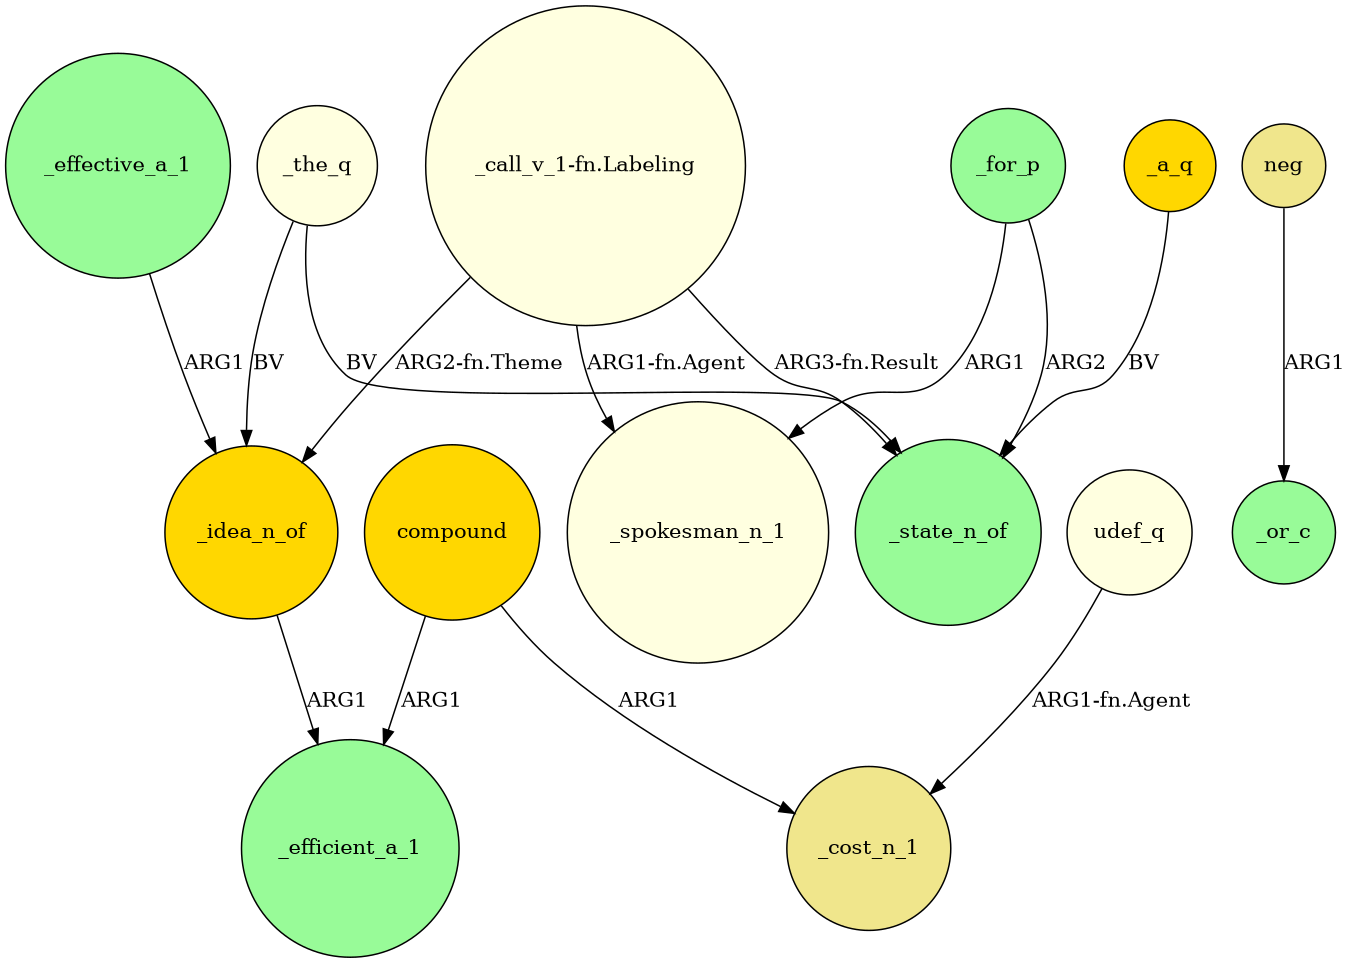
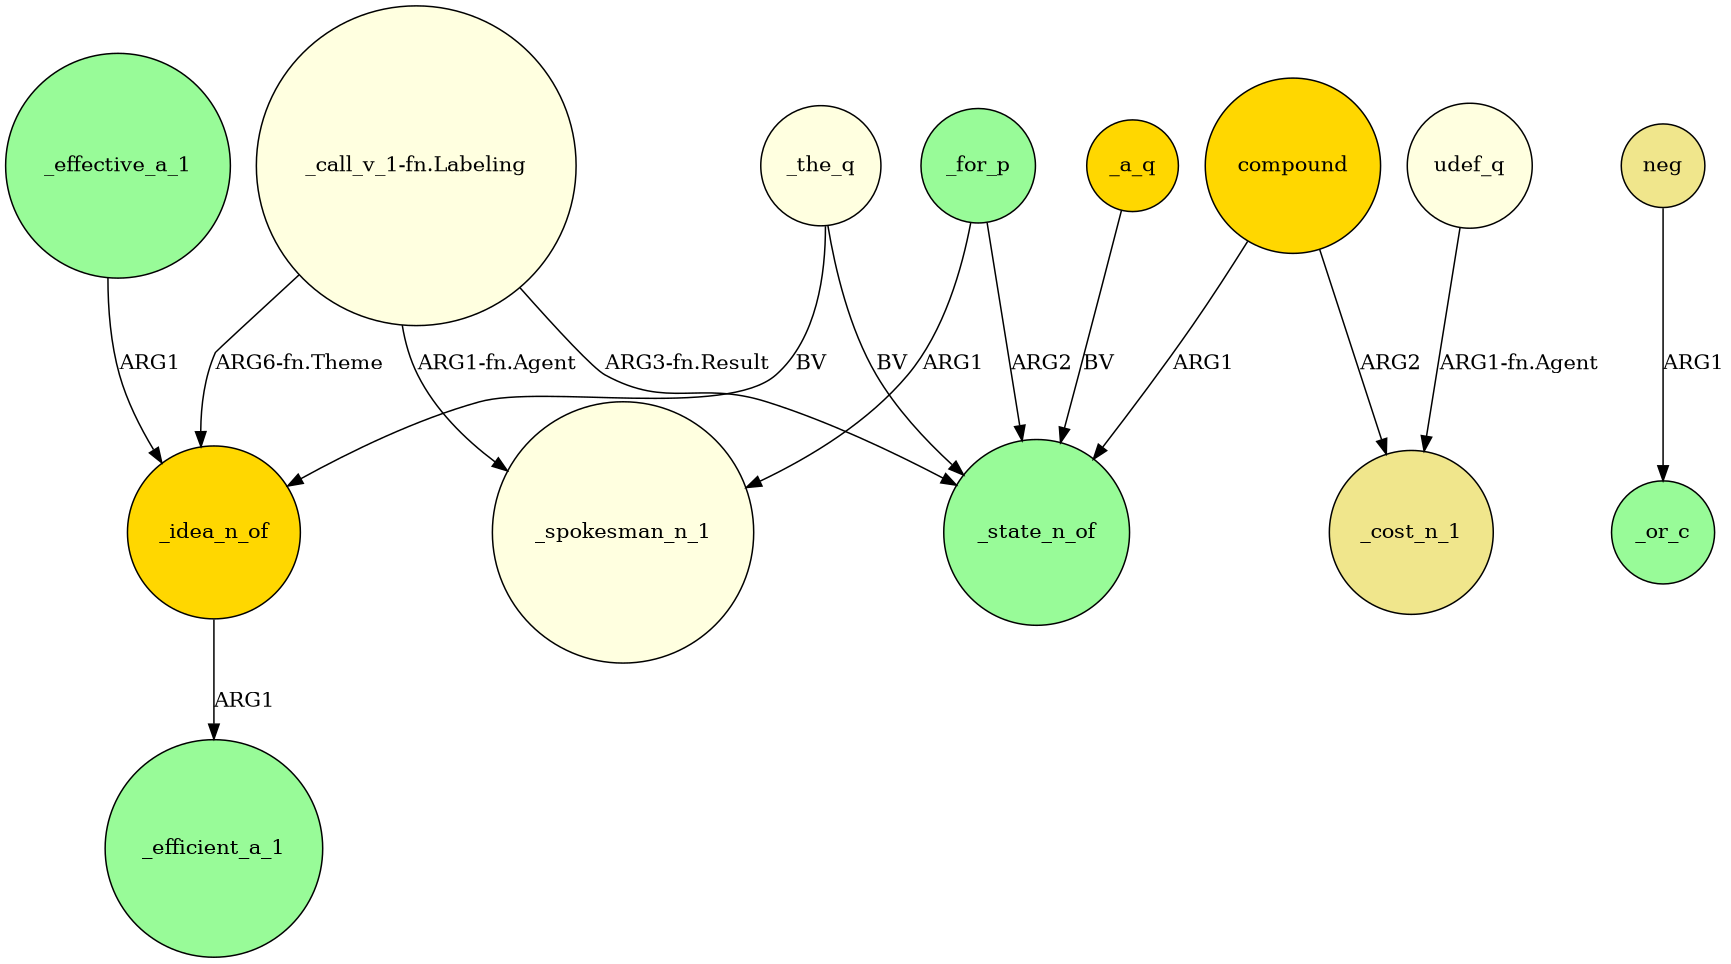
edge "_call_v_1-fn.Labeling" -> "_idea_n_of": label "ARG2-fn.Theme" -> "ARG6-fn.Theme"
edge "compound" -> "_efficient_a_1": now "compound" -> "_state_n_of"
edge "compound" -> "_cost_n_1": label "ARG1" -> "ARG2"
